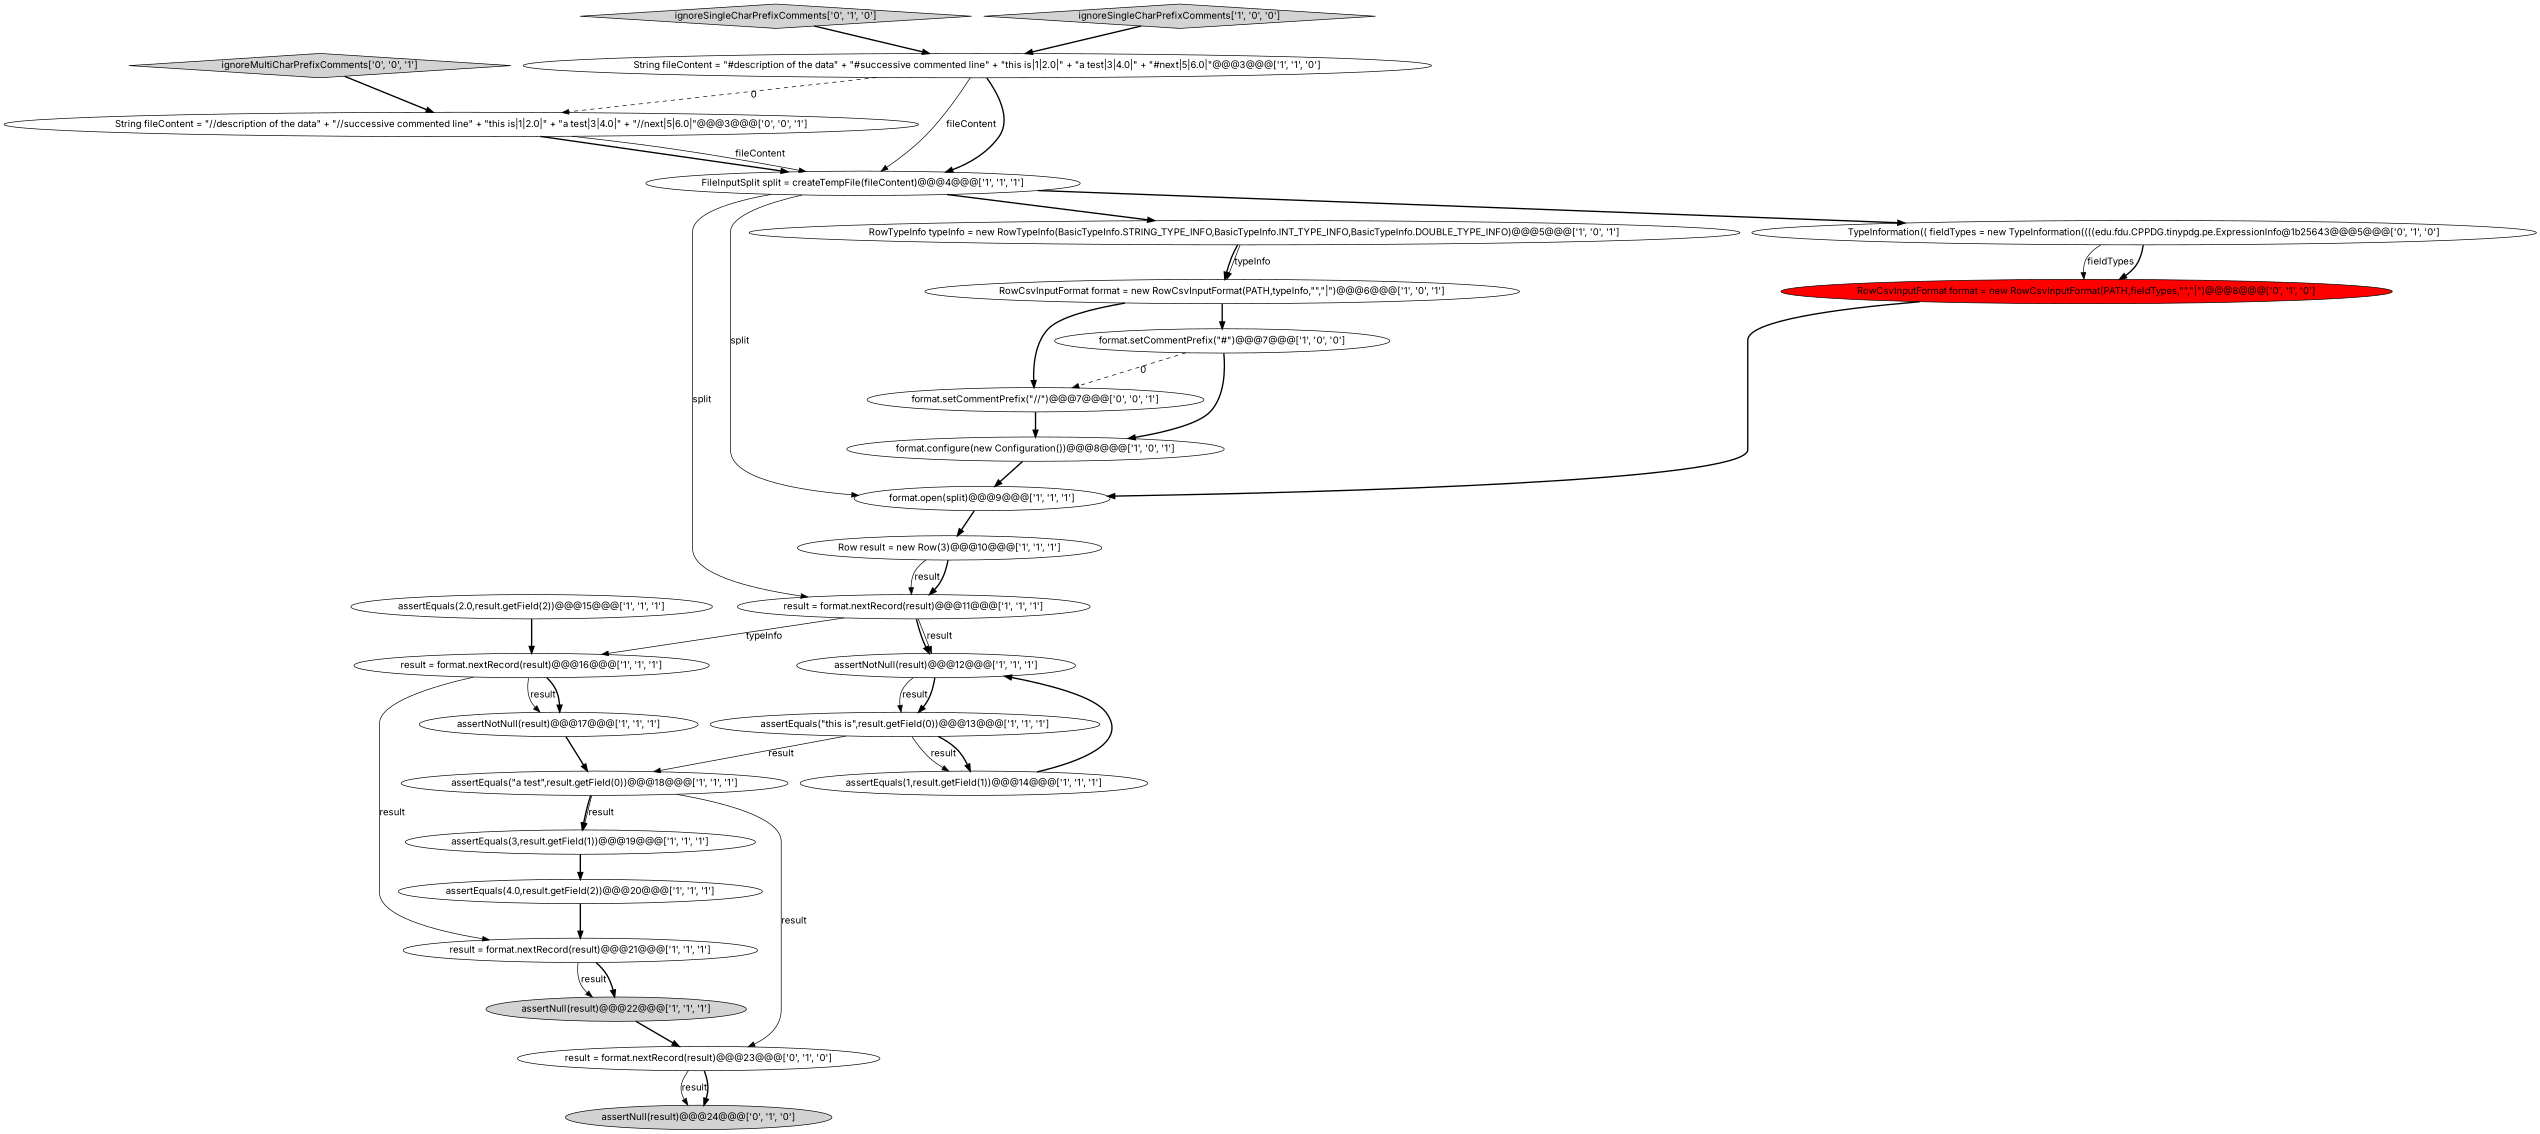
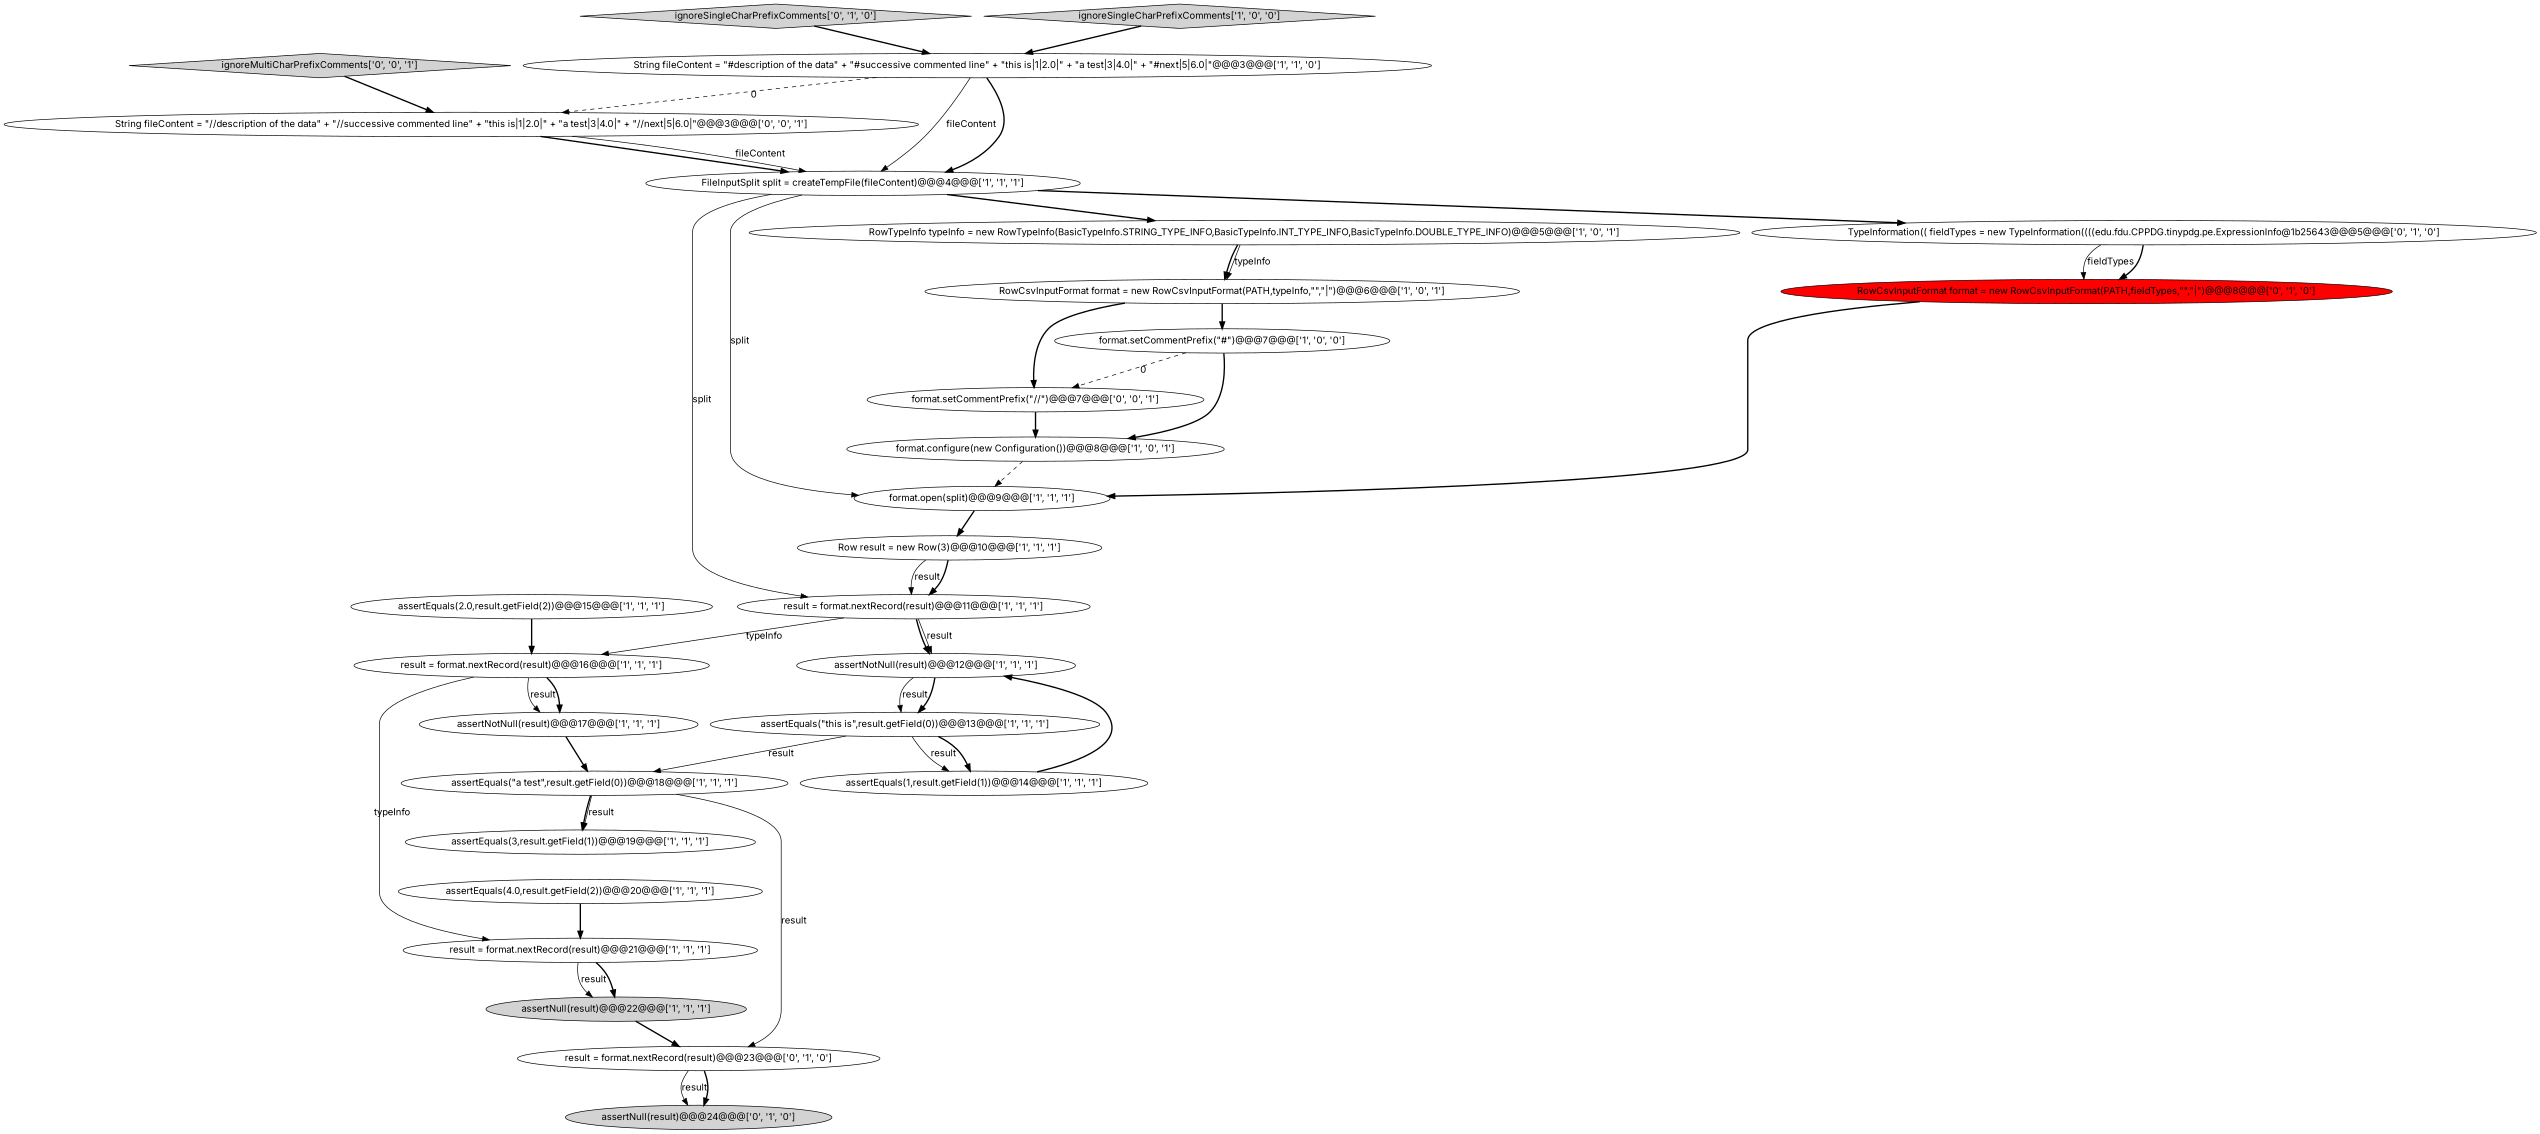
edge "format.configure(new Configuration())@@@8@@@['1', '0', '1']" -> "format.open(split)@@@9@@@['1', '1', '1']": style bold -> dashed
edge "result = format.nextRecord(result)@@@16@@@['1', '1', '1']" -> "result = format.nextRecord(result)@@@21@@@['1', '1', '1']": label "result" -> "typeInfo"
edge "assertEquals(3,result.getField(1))@@@19@@@['1', '1', '1']" -> "assertEquals(4.0,result.getField(2))@@@20@@@['1', '1', '1']": removed
